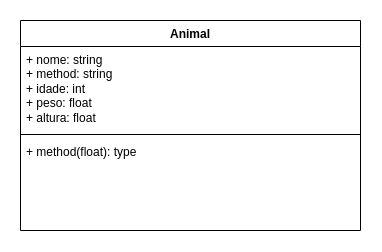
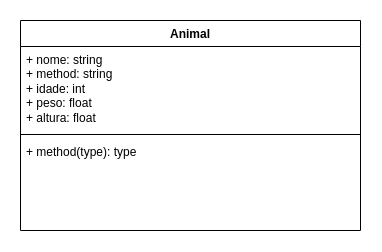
node "+ method(float): type": label "+ method(float): type" -> "+ method(type): type"
